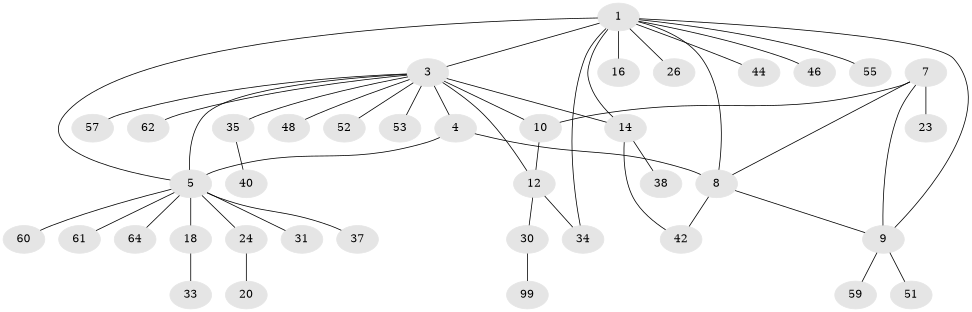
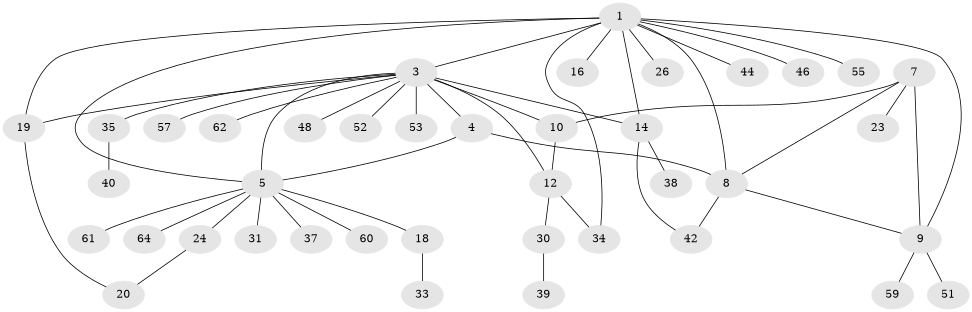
node "19": added
node "99": label "99" -> "39"
